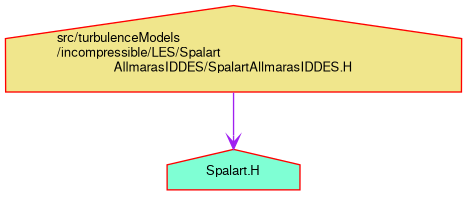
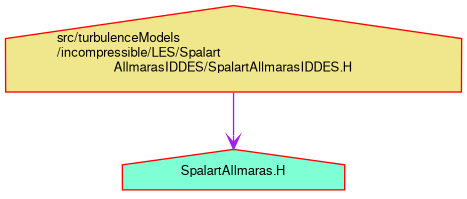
node "Spalart.H": label "Spalart.H" -> "SpalartAllmaras.H"
